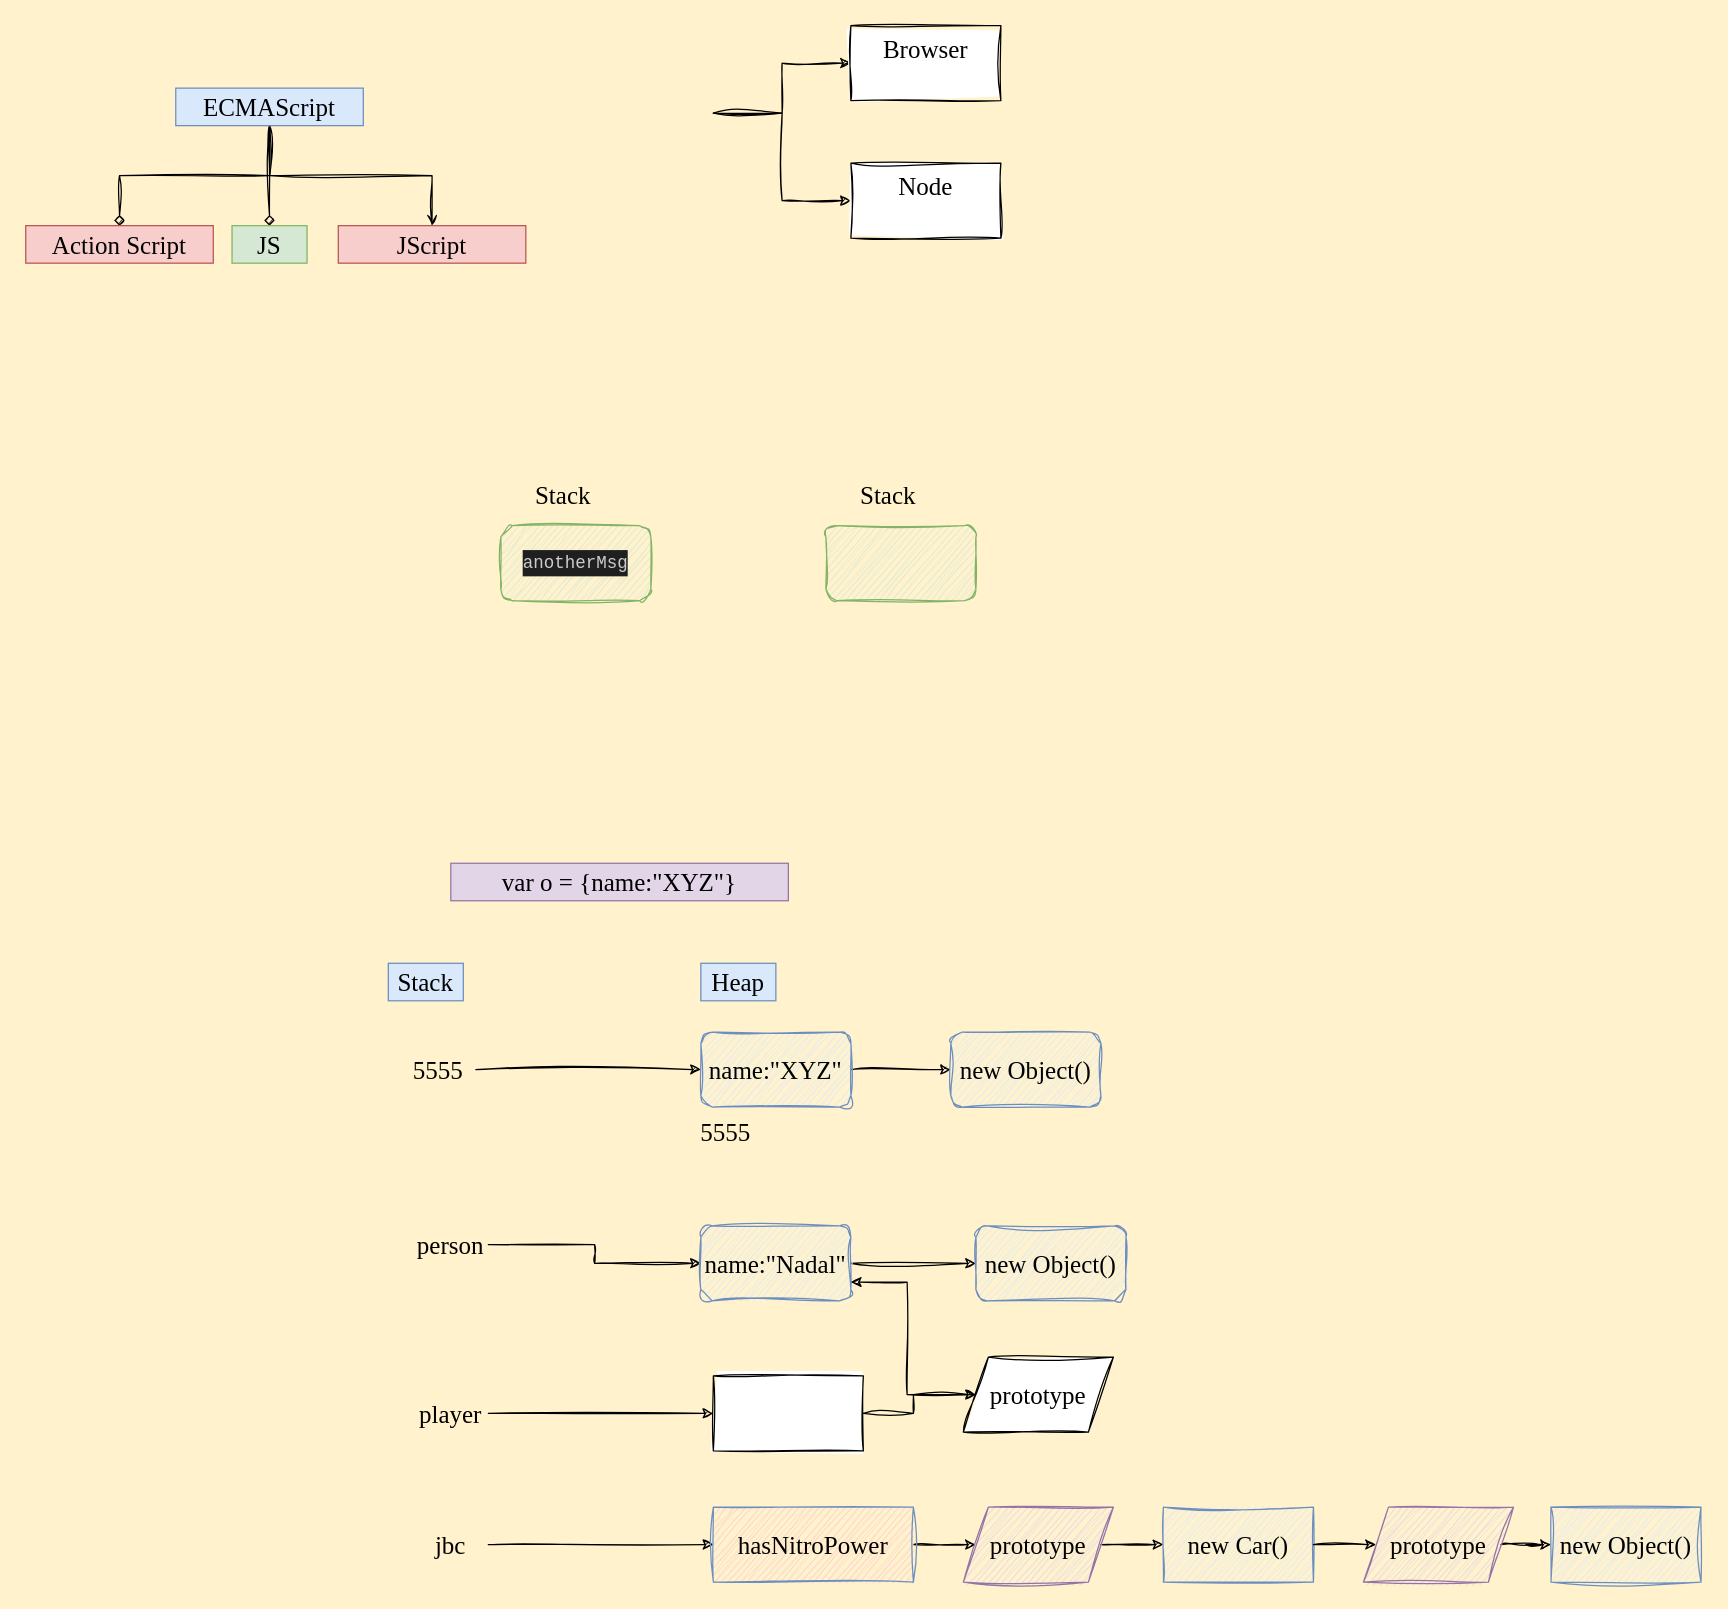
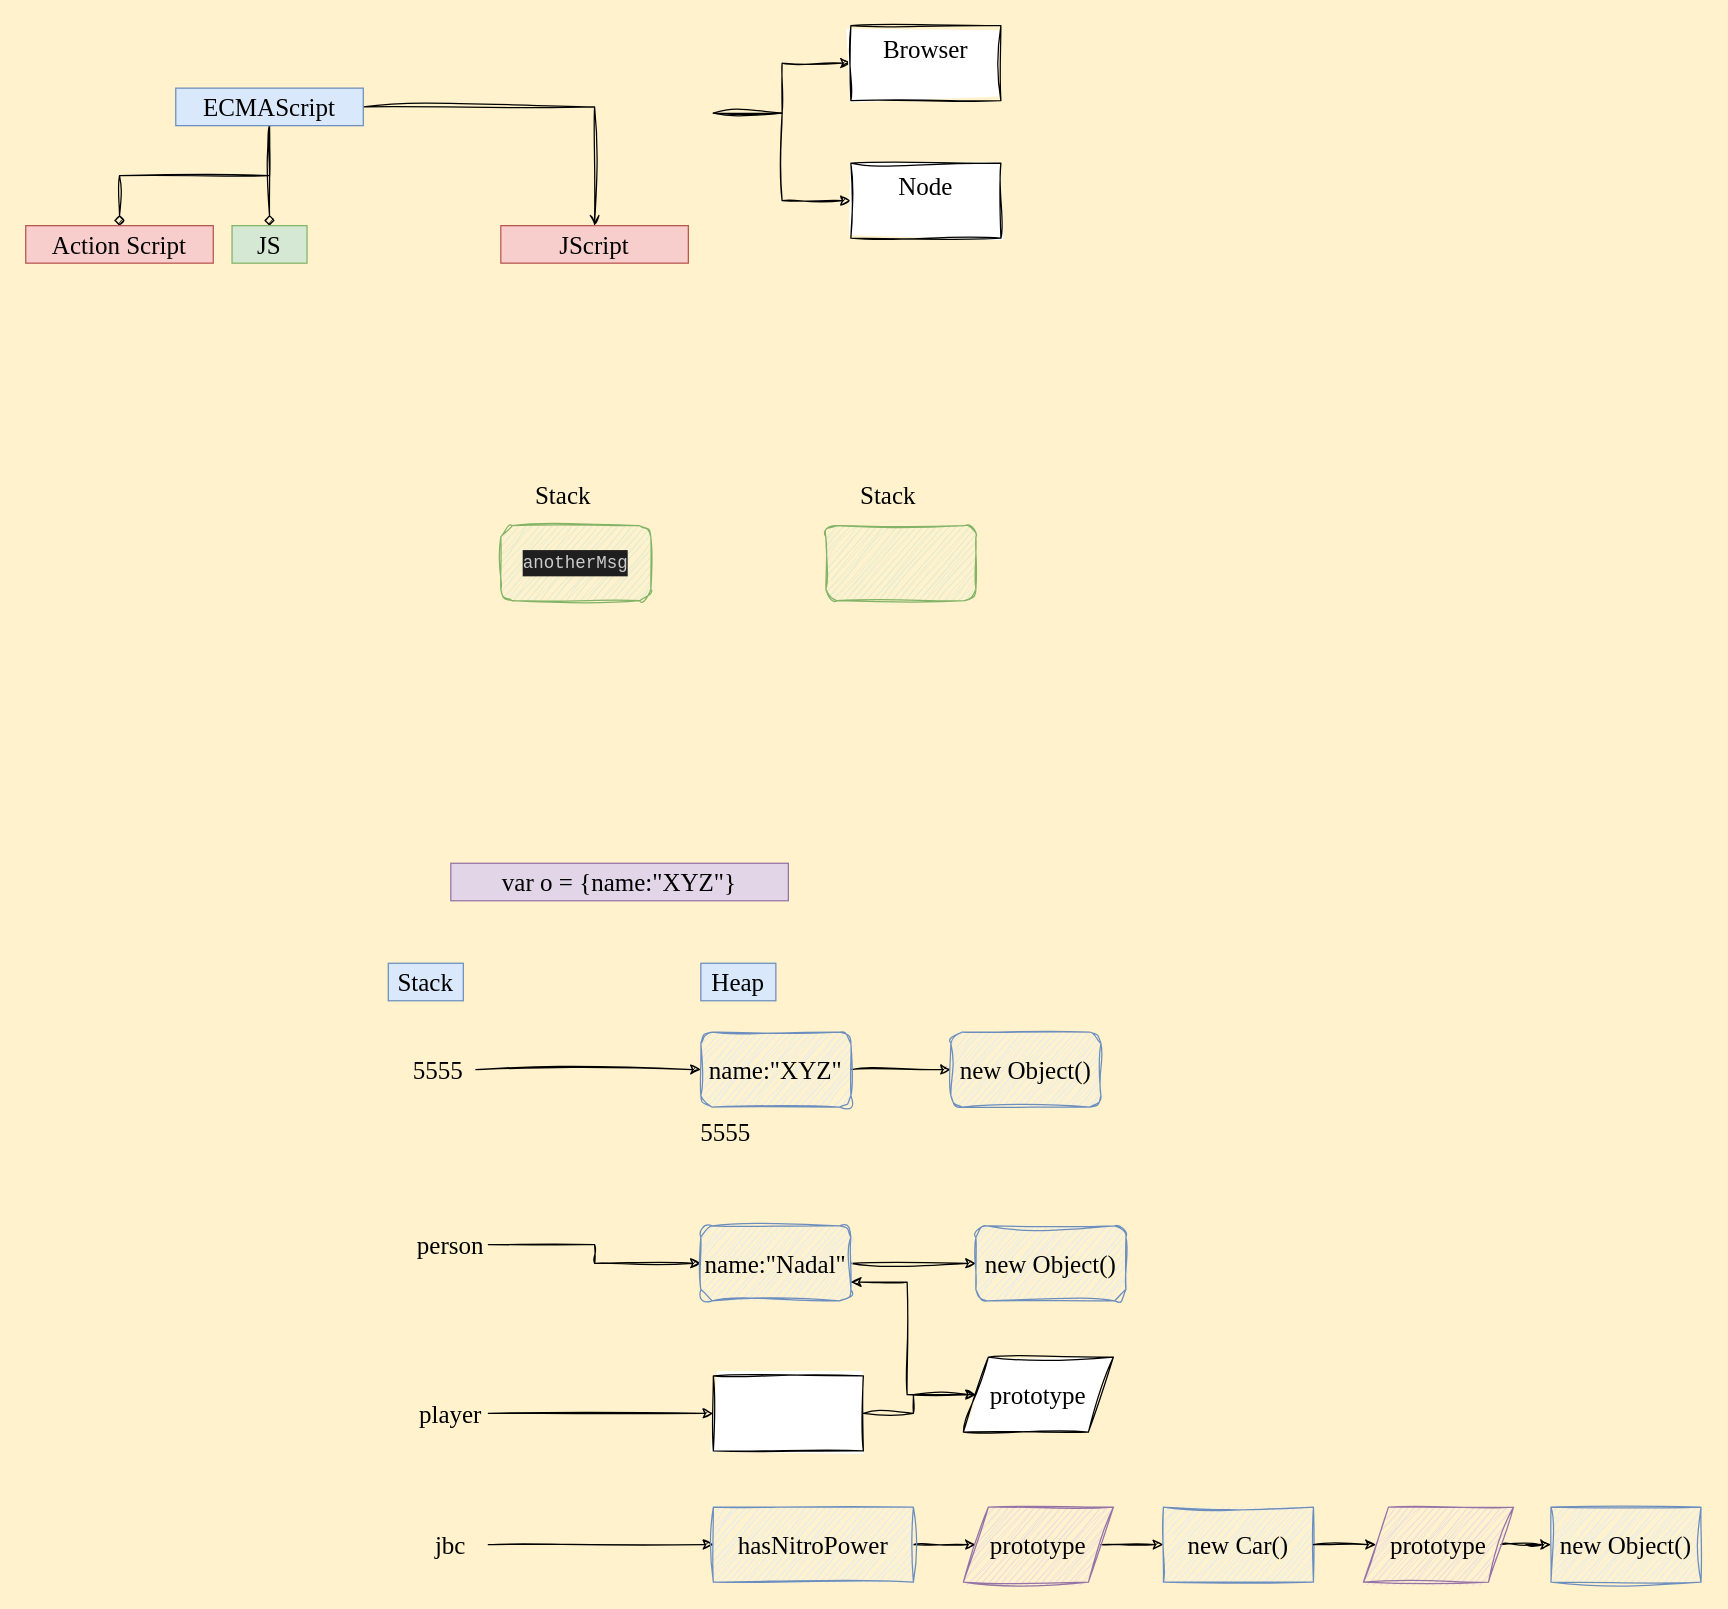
node "JScript": moved (432, 244) -> (594, 244)
node "hasNitroPower": fillcolor #f8cecc -> #dae8fc
